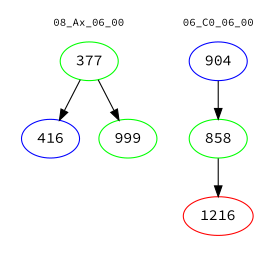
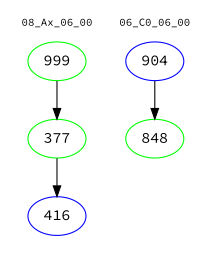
edge "377" -> "999": reversed
node "858": label "858" -> "848"
node "1216": removed
